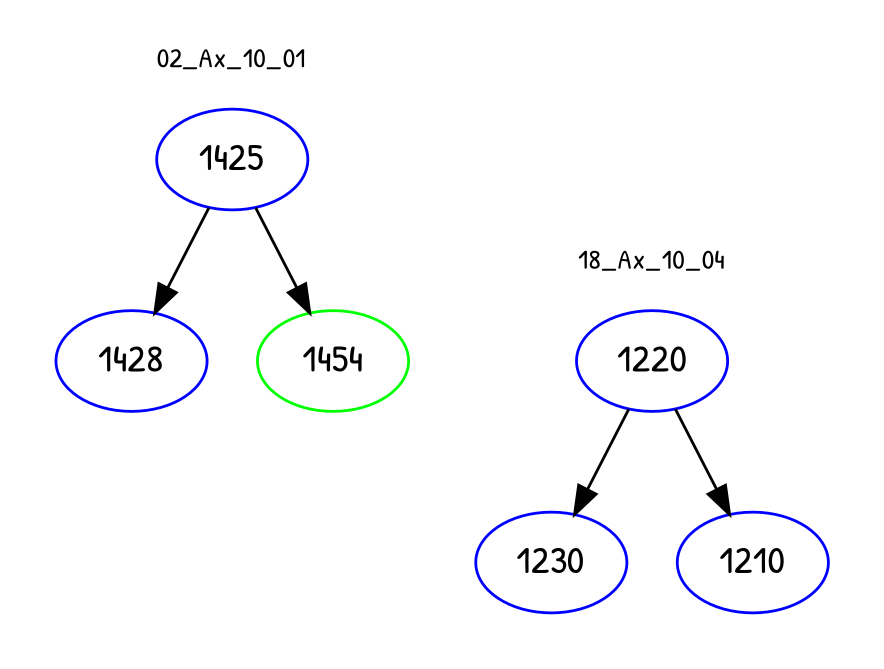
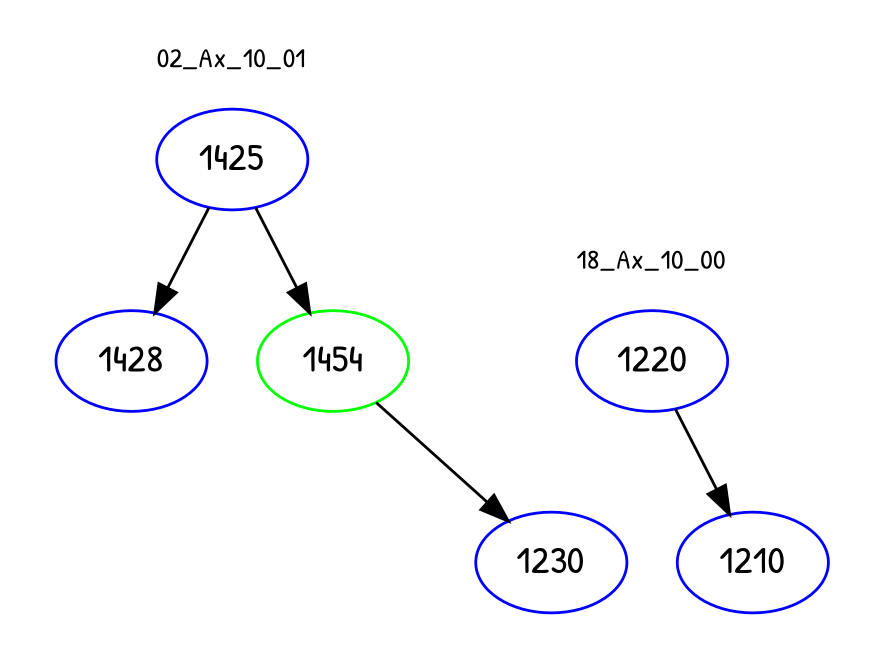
cluster "18_Ax_10_04": label "18_Ax_10_04" -> "18_Ax_10_00"
edge "1220" -> "1230": now "1454" -> "1230"
